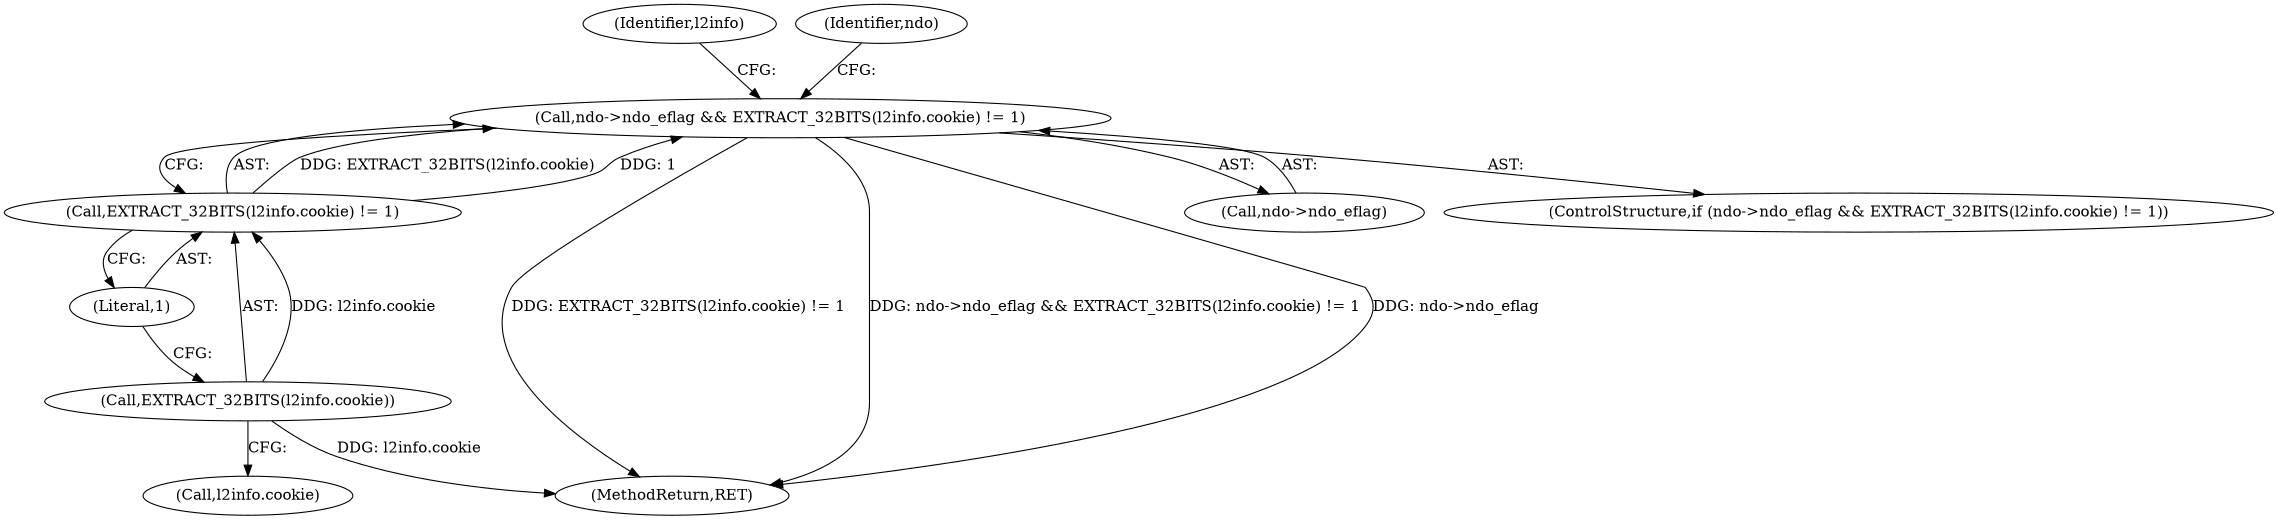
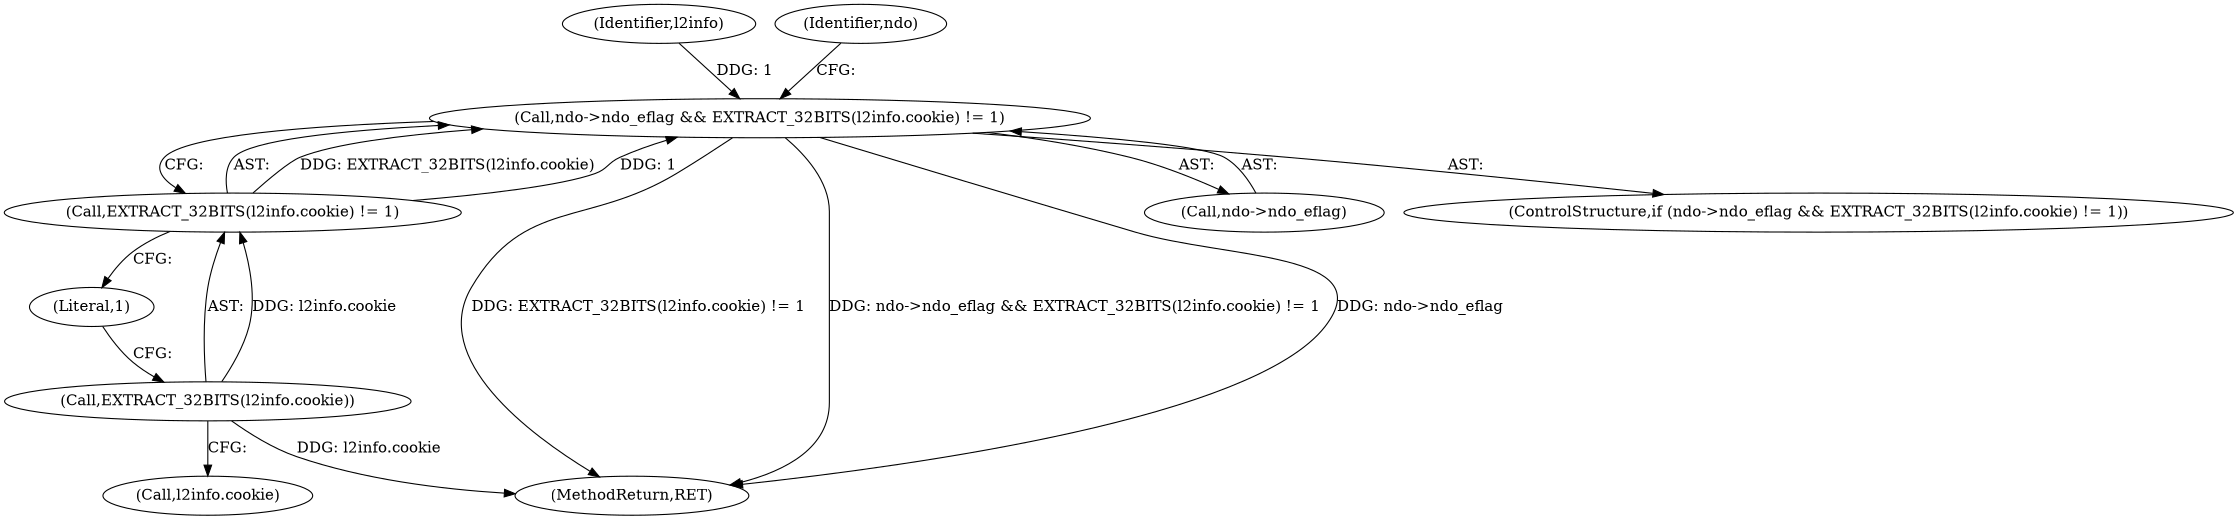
edge "(Identifier,l2info)" -> "(Call,ndo->ndo_eflag && EXTRACT_32BITS(l2info.cookie) != 1)": label "CFG: " -> "DDG: 1"
edge "(Literal,1)" -> "(Call,EXTRACT_32BITS(l2info.cookie) != 1)": removed, label "AST:"
